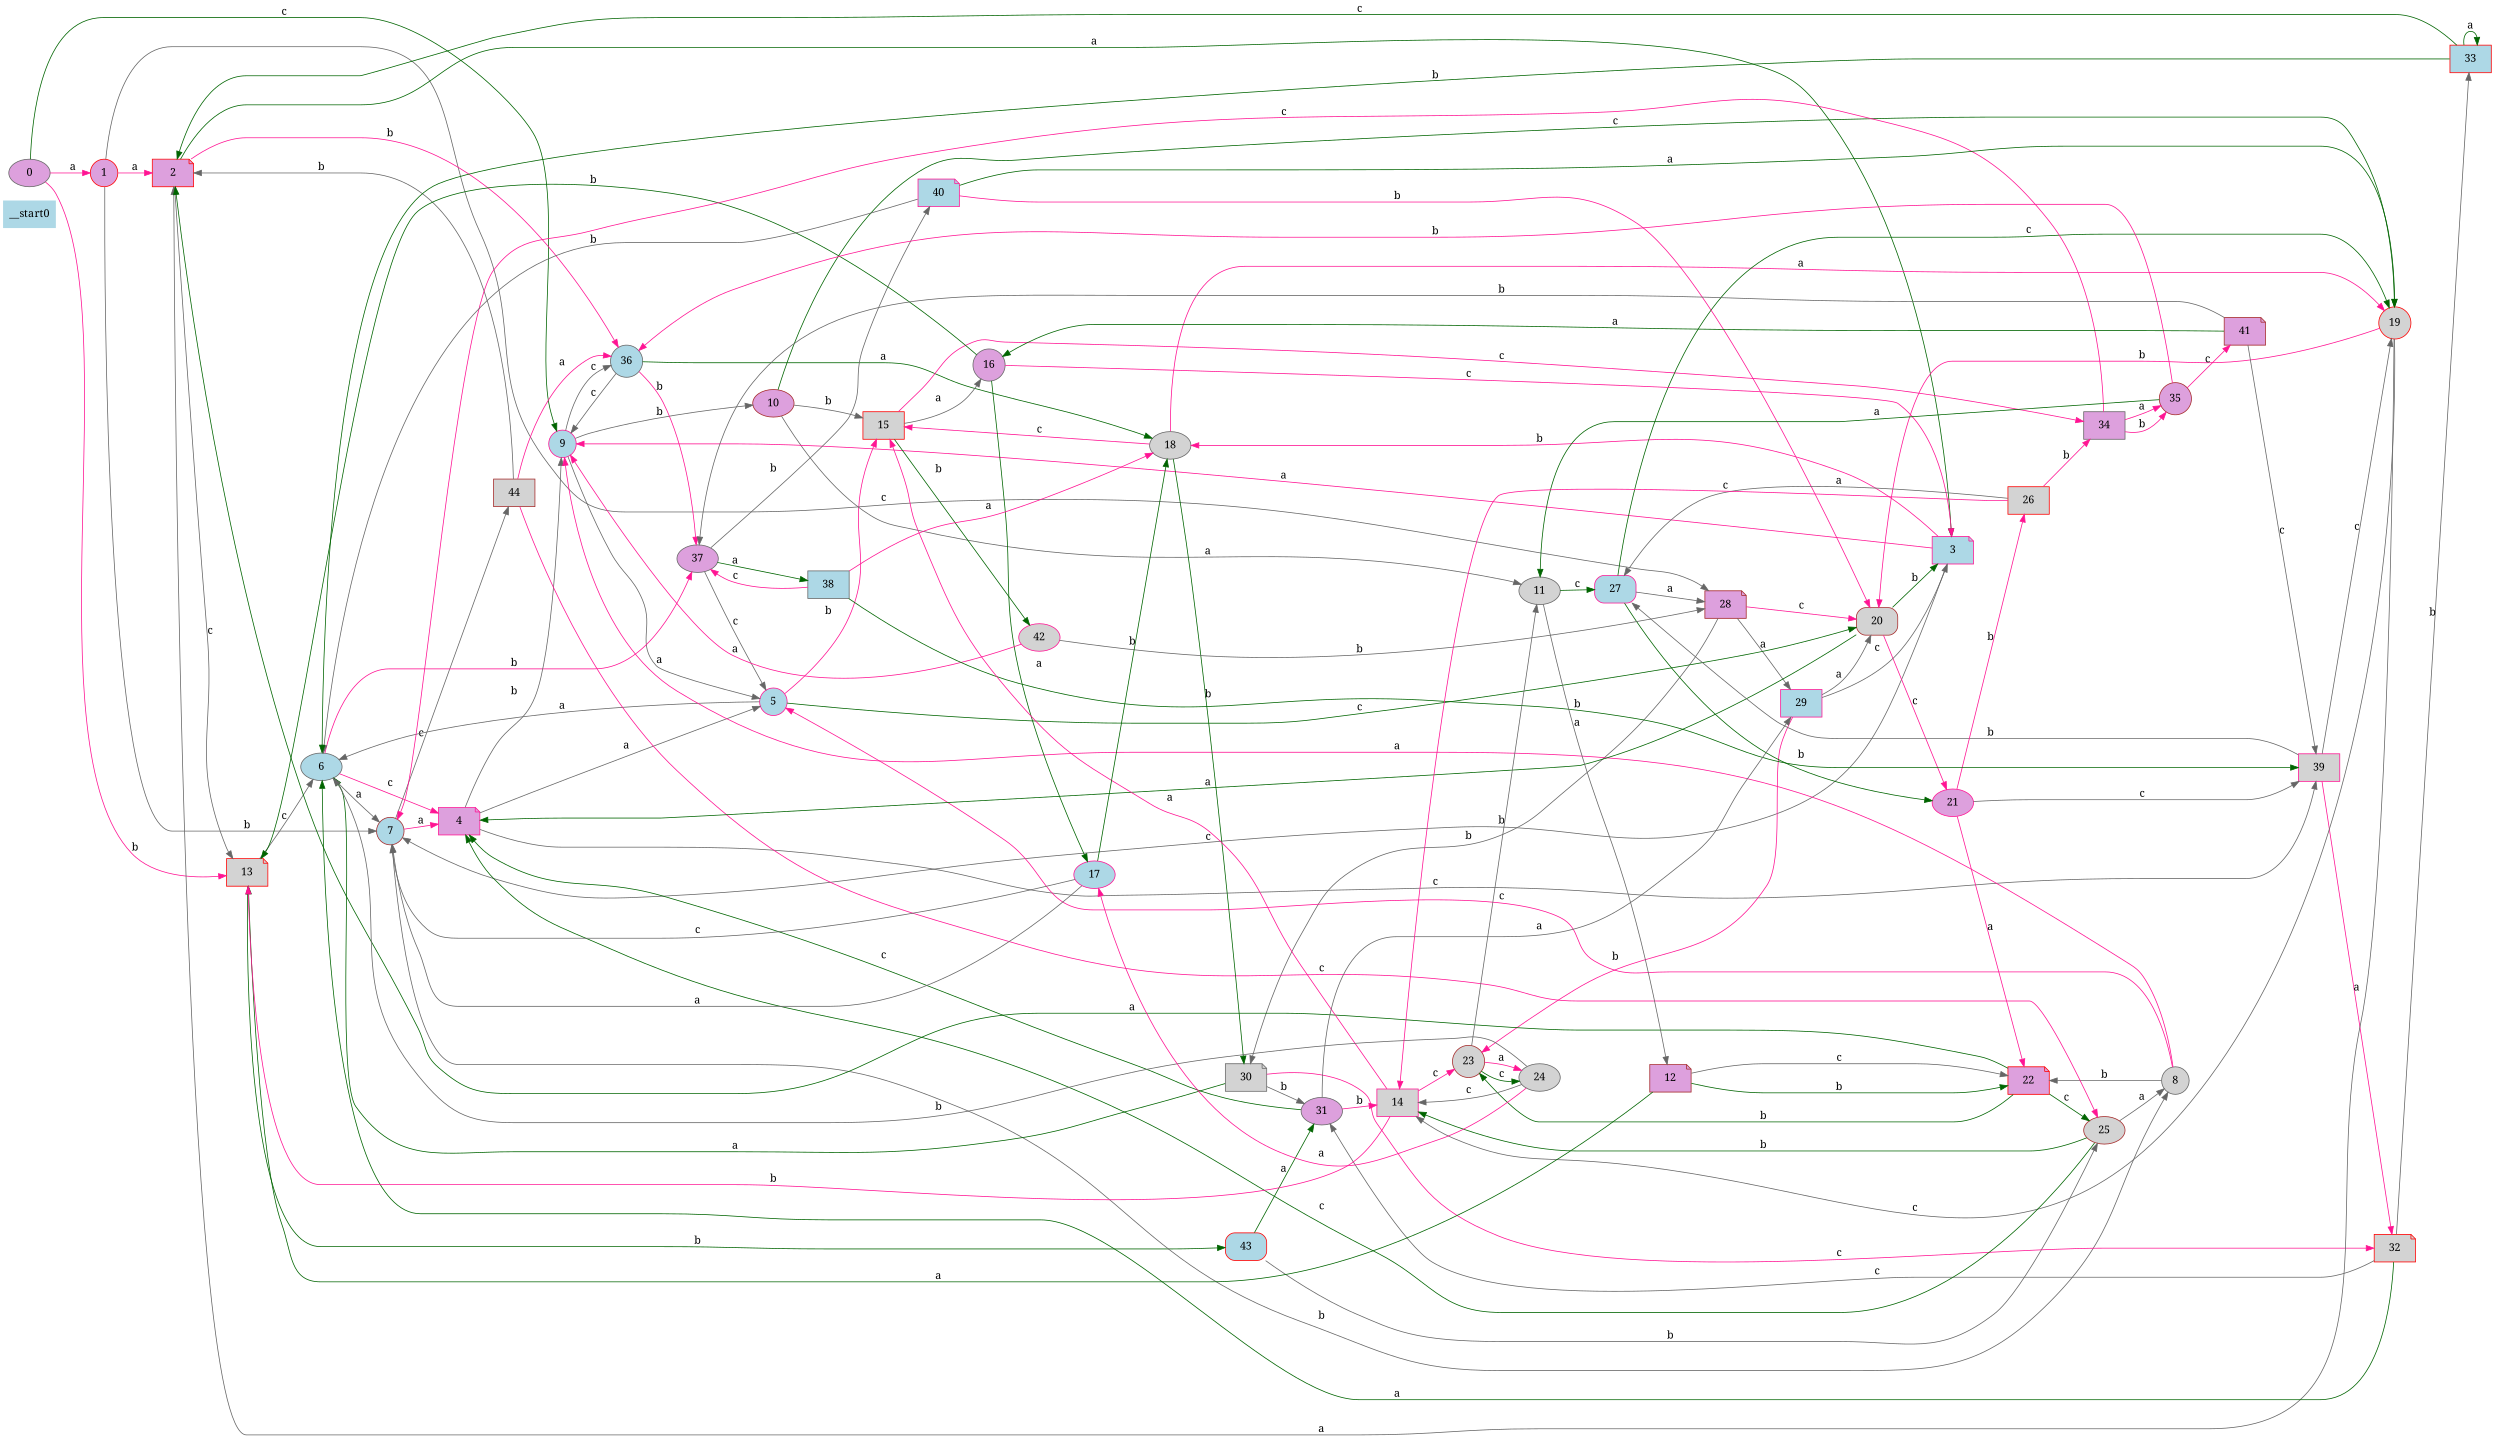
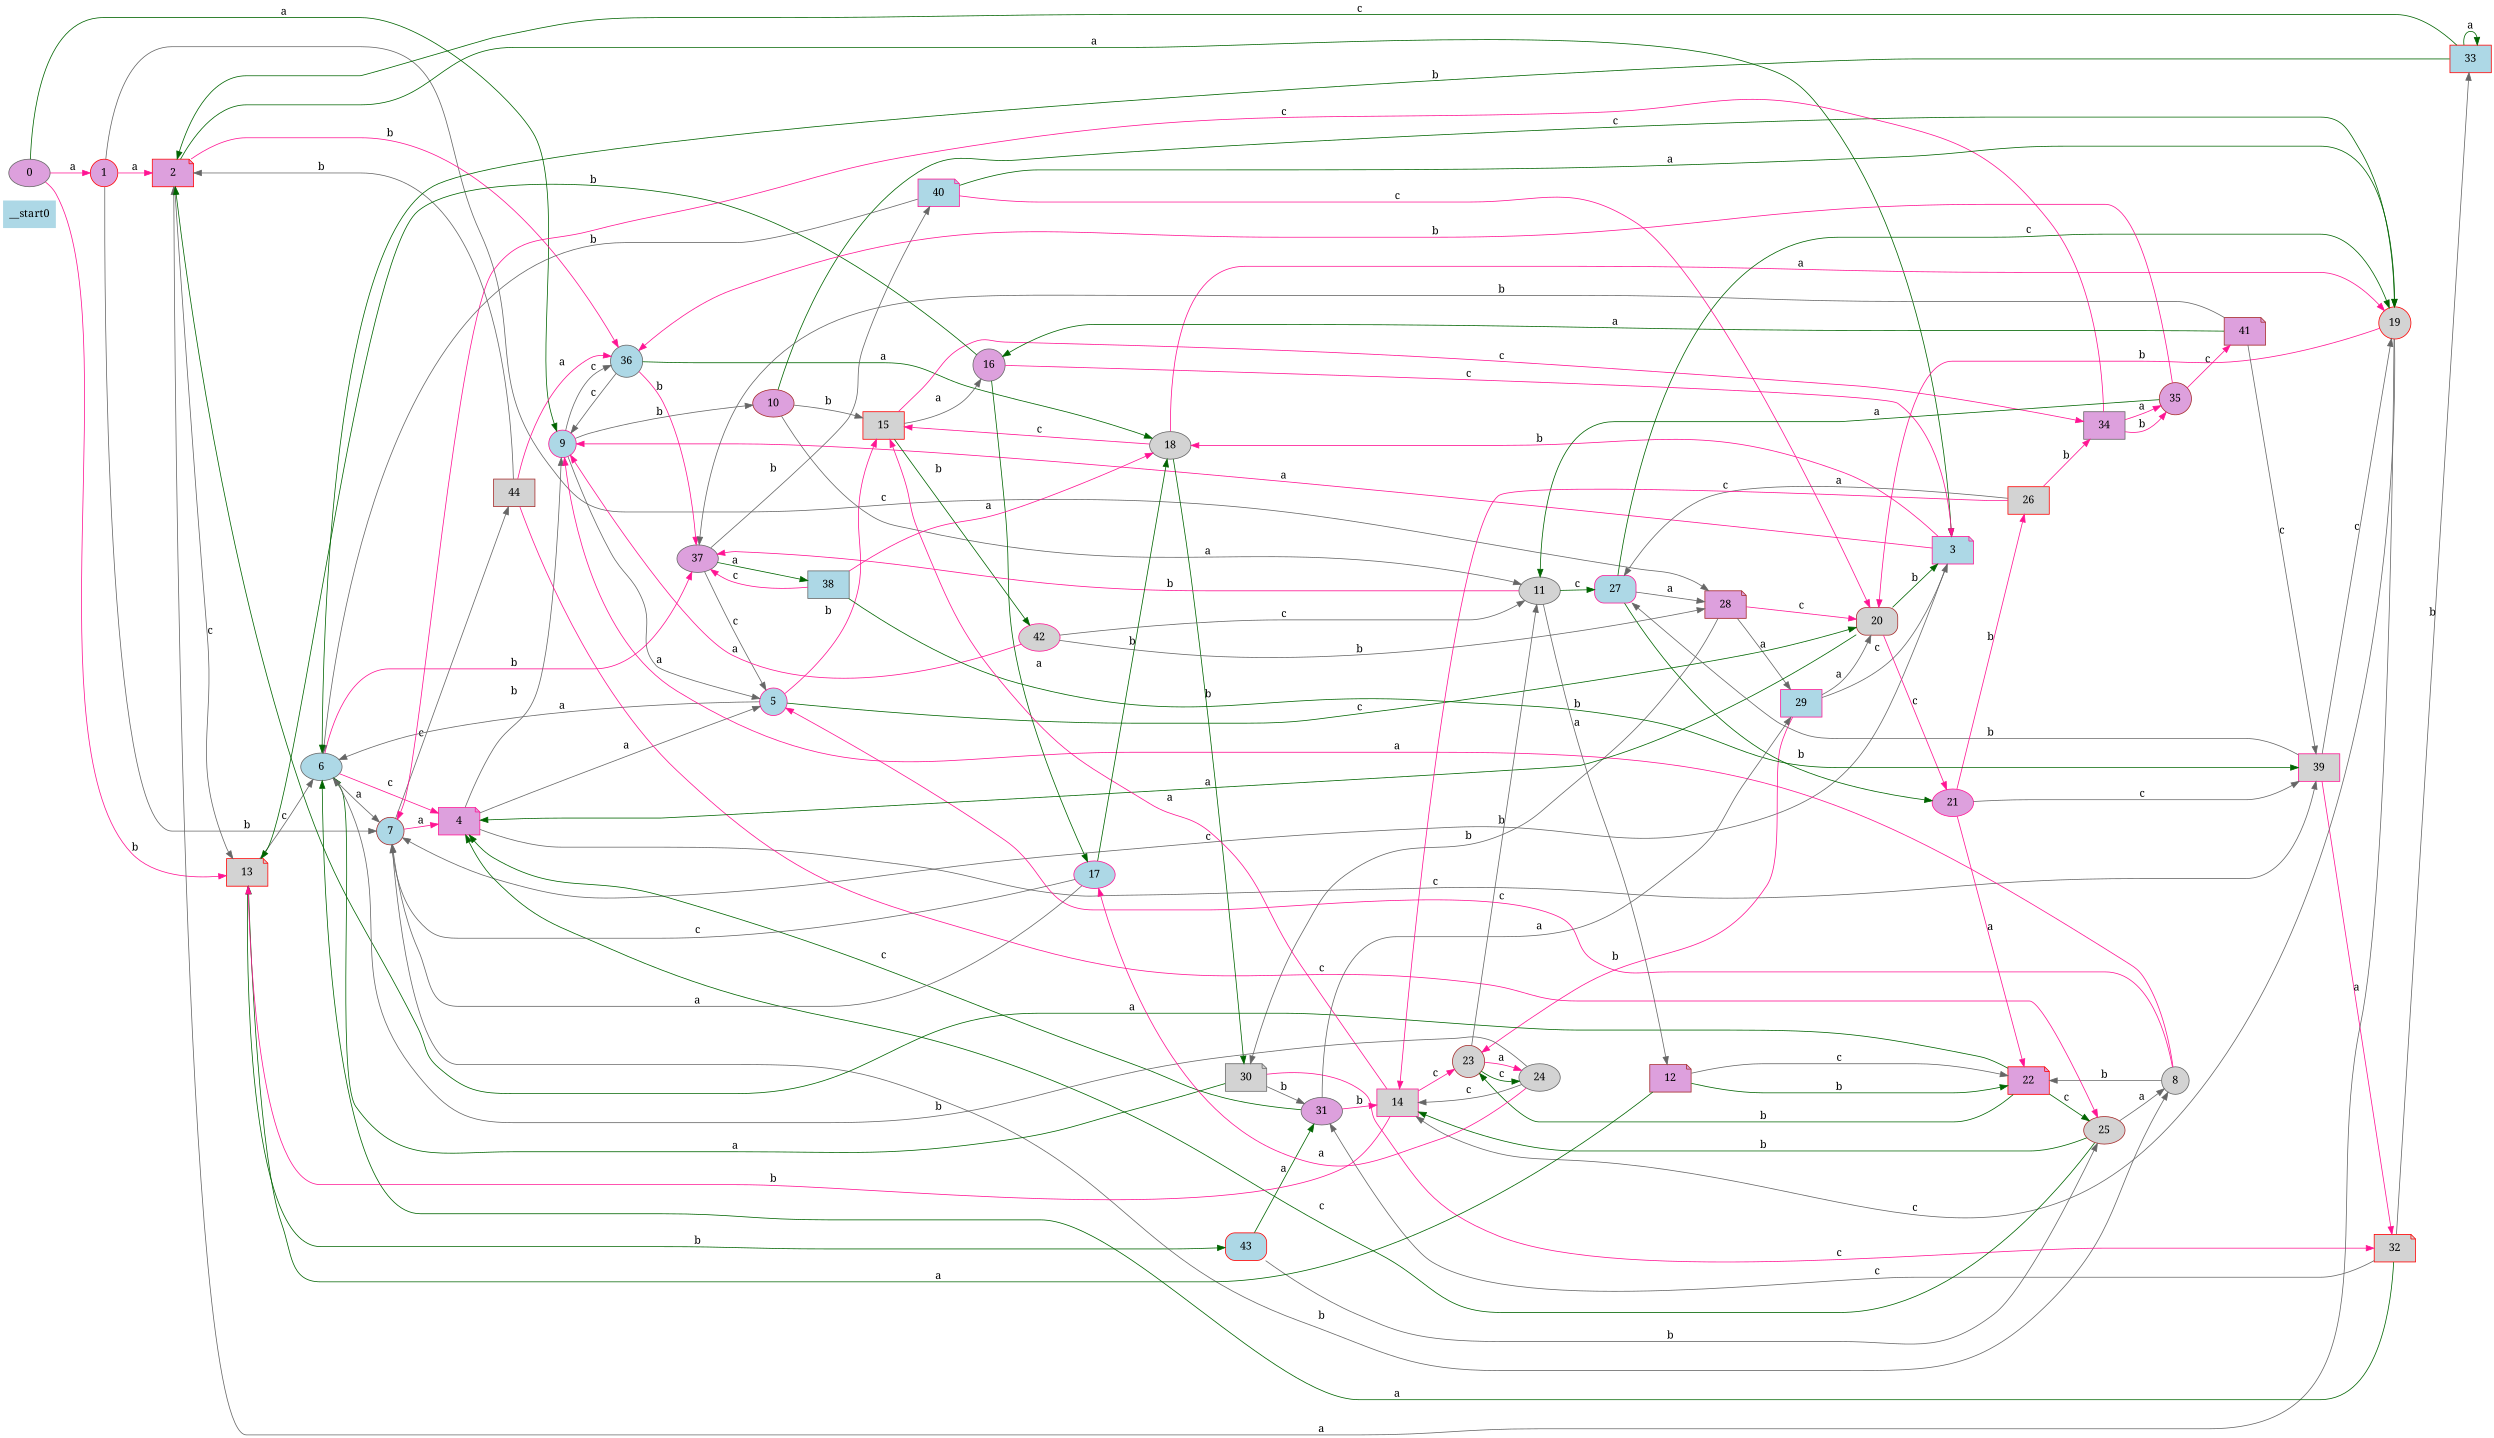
edge "0" -> "9": label "c" -> "a"
edge "40" -> "20": label "b" -> "c"
edge "11" -> "37": added, label "b"
edge "42" -> "11": added, label "c"
